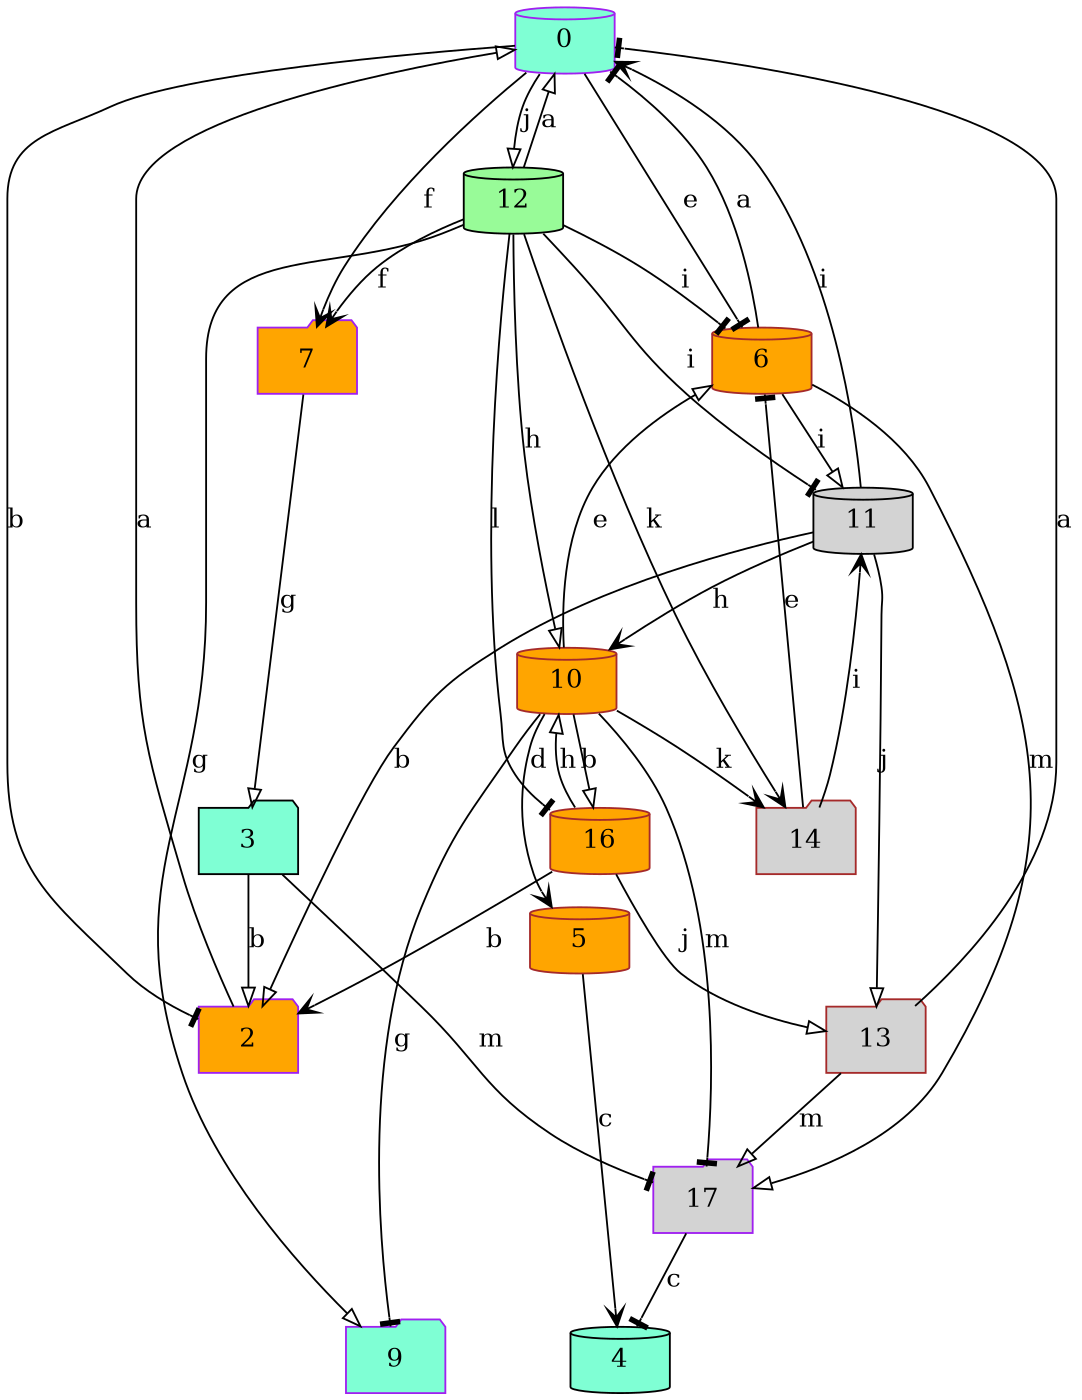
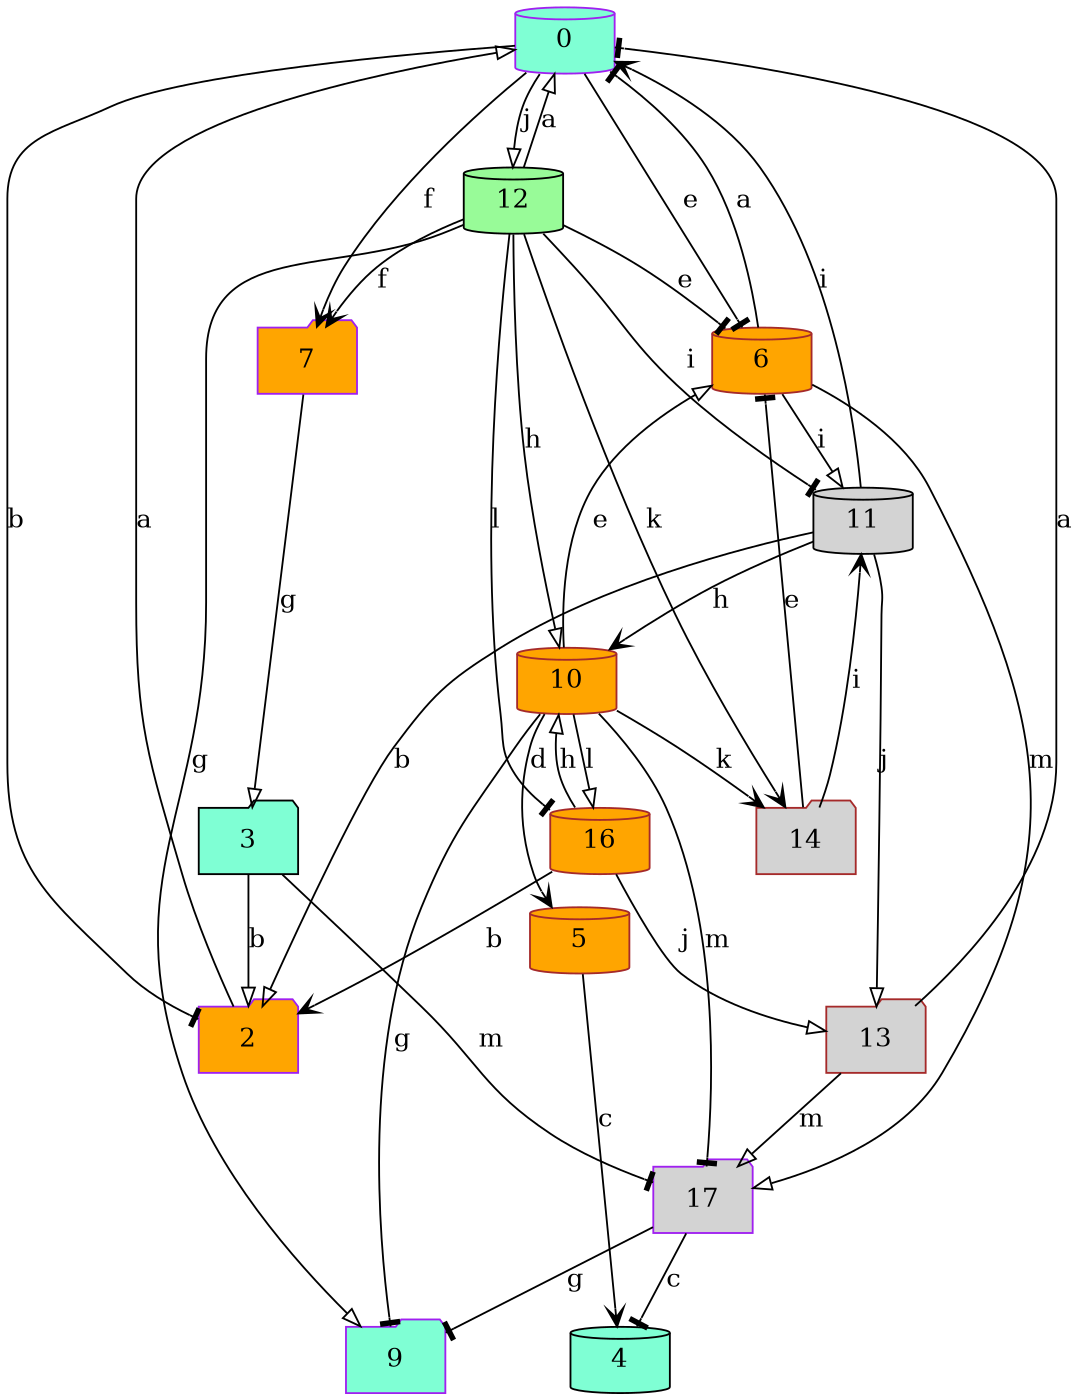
edge "12" -> "6": label "i" -> "e"
edge "10" -> "16": label "b" -> "l"
edge "17" -> "9": added, label "g"
